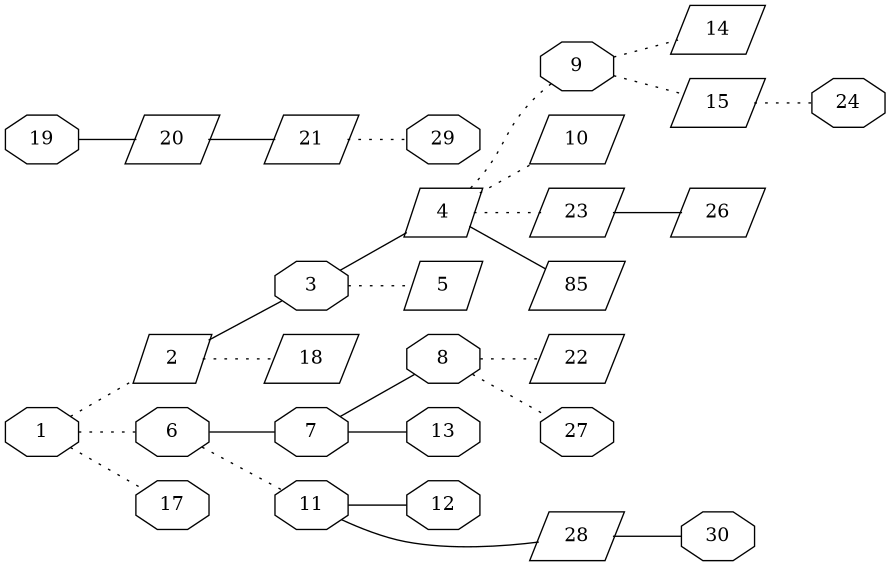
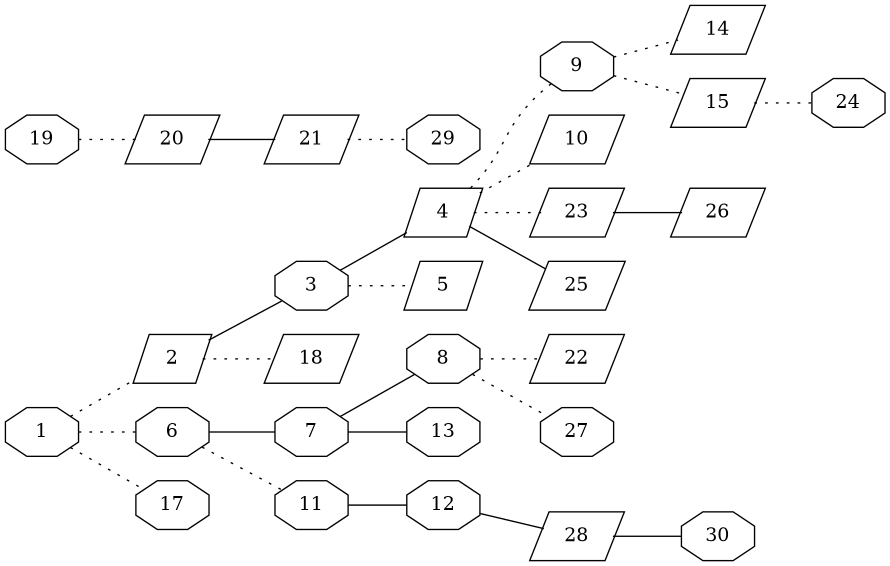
edge "19" -- "20": style solid -> dotted
node "85": label "85" -> "25"
edge "11" -- "28": now "12" -- "28"
